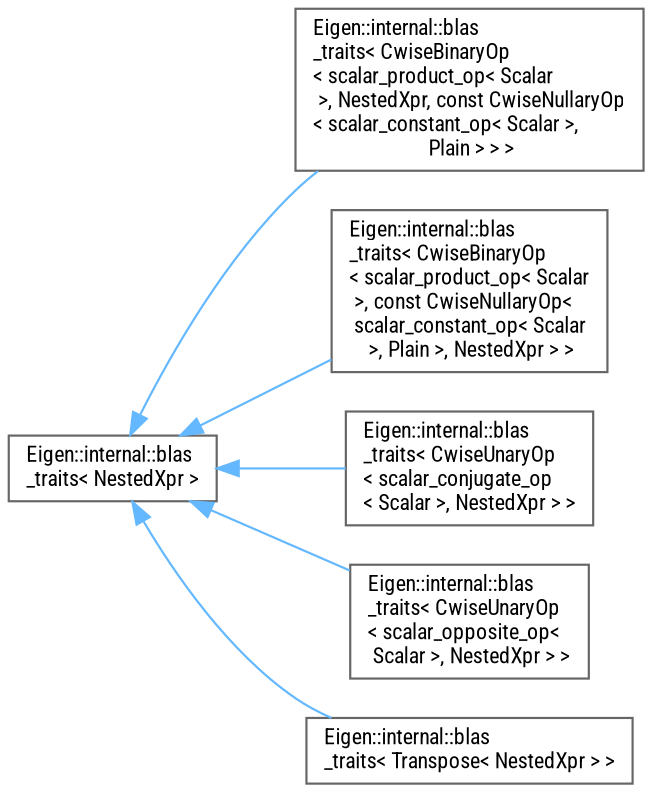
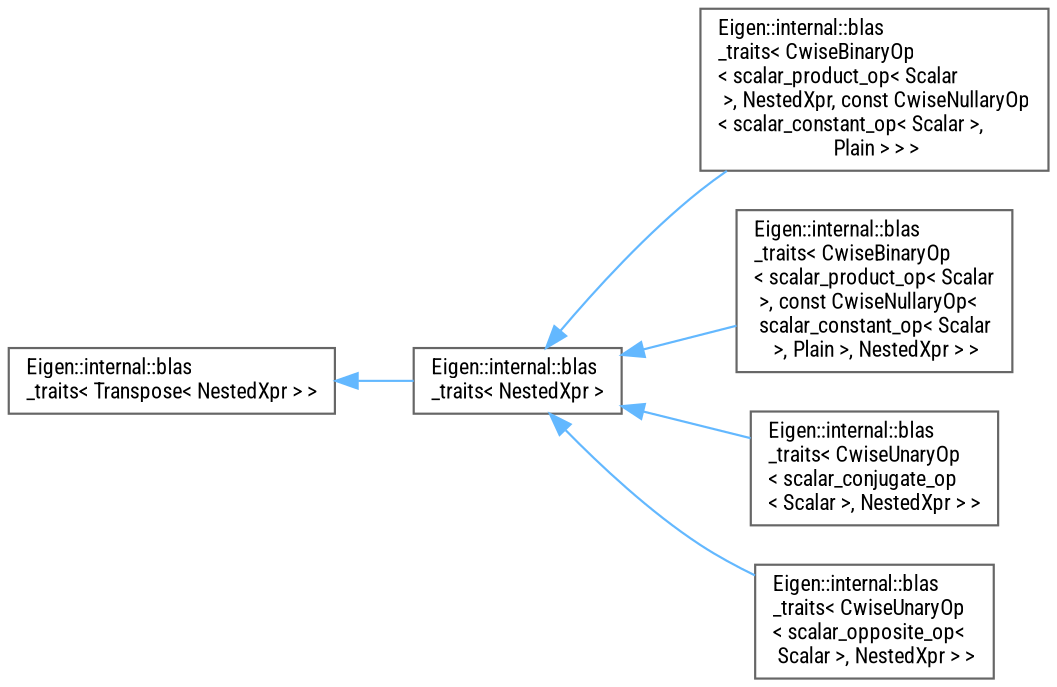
edge "Eigen::internal::blas _traits< Transpose< NestedXpr > >" -> "Eigen::internal::blas _traits< NestedXpr >": reversed
